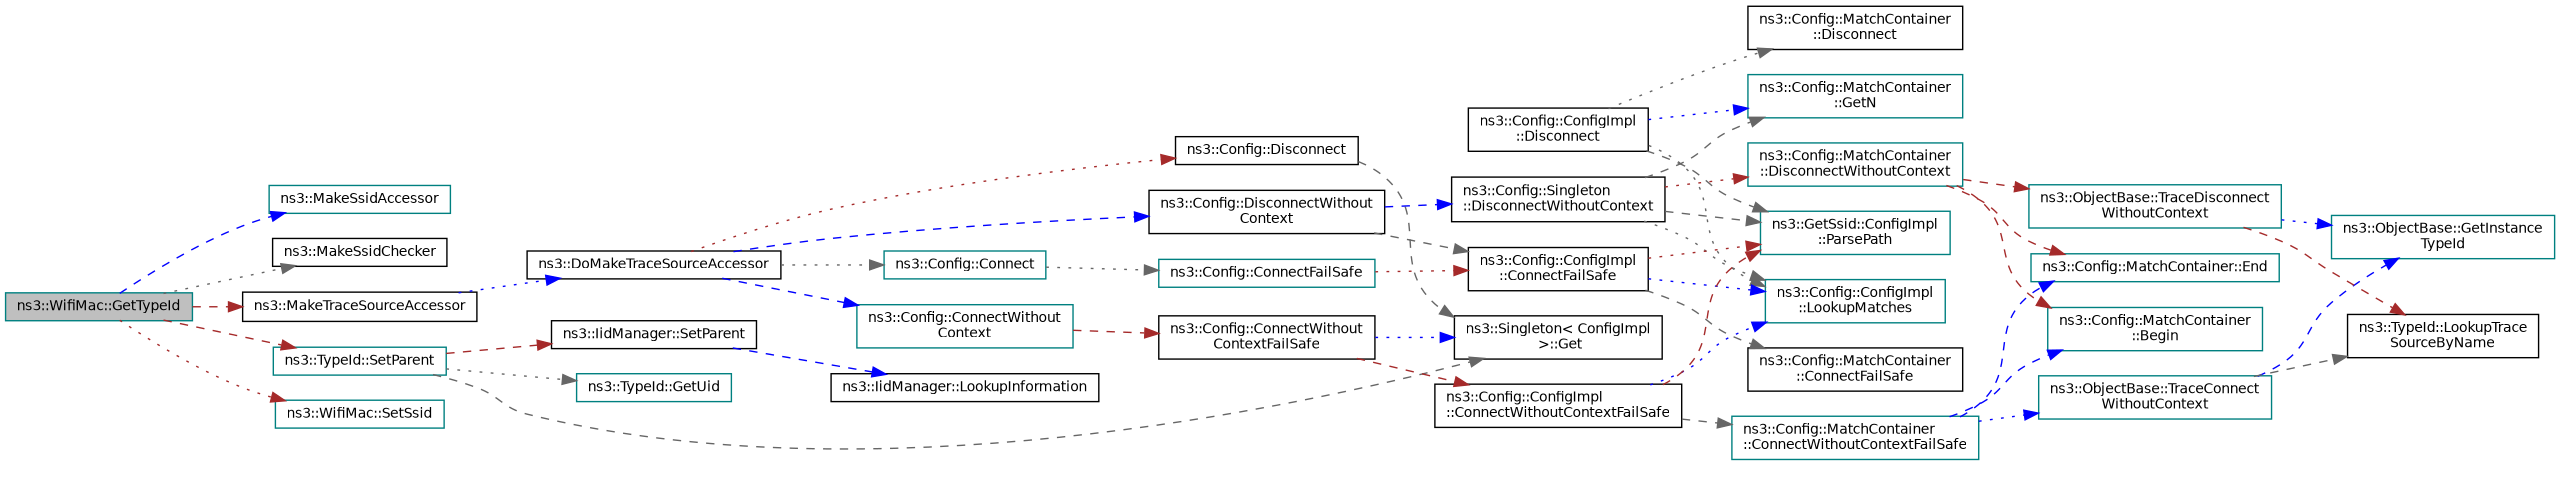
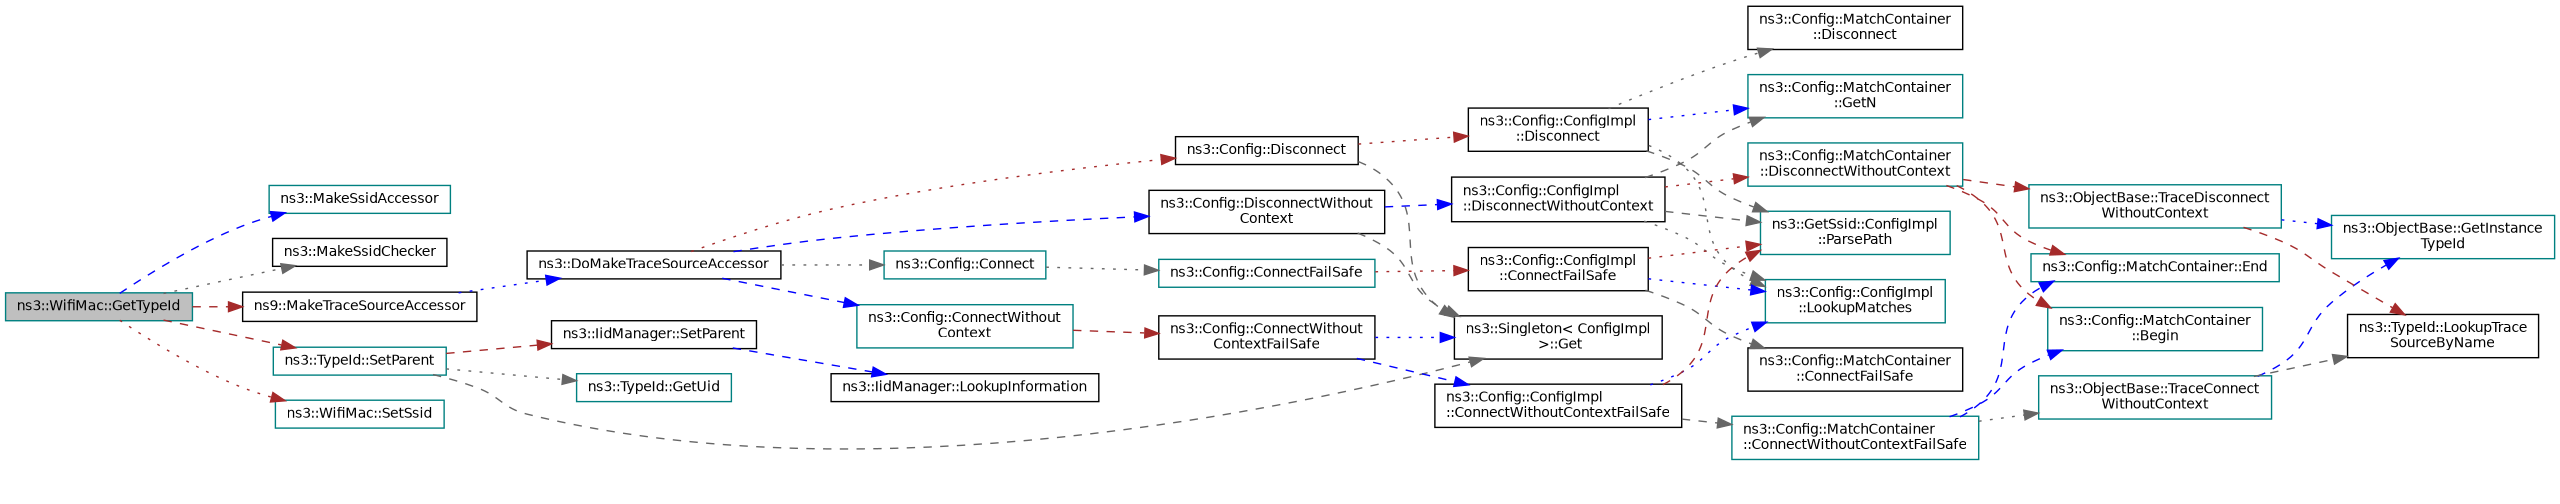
edge "ns3::Config::Disconnect" -> "ns3::Config::ConfigImpl ::Disconnect": added
node "ns3::Config::Singleton ::DisconnectWithoutContext": label "ns3::Config::Singleton ::DisconnectWithoutContext" -> "ns3::Config::ConfigImpl ::DisconnectWithoutContext"
edge "ns3::Config::DisconnectWithout Context" -> "ns3::Config::ConfigImpl ::ConnectFailSafe": now "ns3::Config::DisconnectWithout Context" -> "ns3::Singleton< ConfigImpl >::Get"
node "ns3::MakeTraceSourceAccessor": label "ns3::MakeTraceSourceAccessor" -> "ns9::MakeTraceSourceAccessor"
edge "ns3::Config::ConnectWithout ContextFailSafe" -> "ns3::Config::ConfigImpl ::ConnectWithoutContextFailSafe": color brown -> blue
edge "ns3::Config::MatchContainer ::ConnectWithoutContextFailSafe" -> "ns3::ObjectBase::TraceConnect WithoutContext": color blue -> gray40
